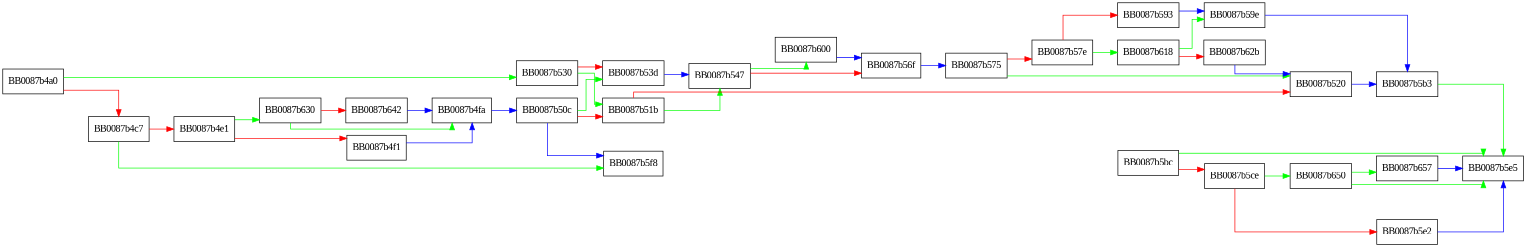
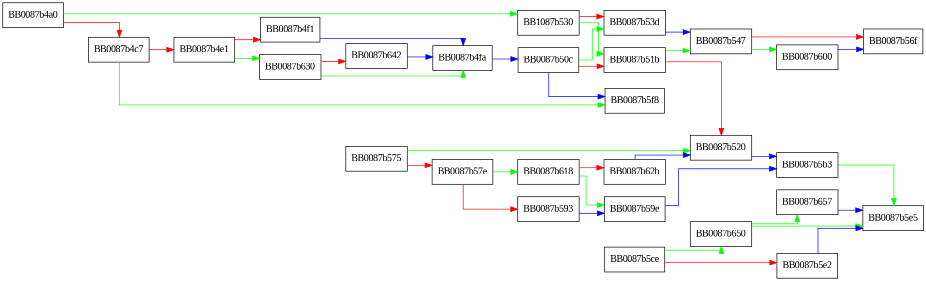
edge "BB0087b56f" -> "BB0087b575": removed
node "BB0087b530": label "BB0087b530" -> "BB1087b530"
node "BB0087b5bc": removed
